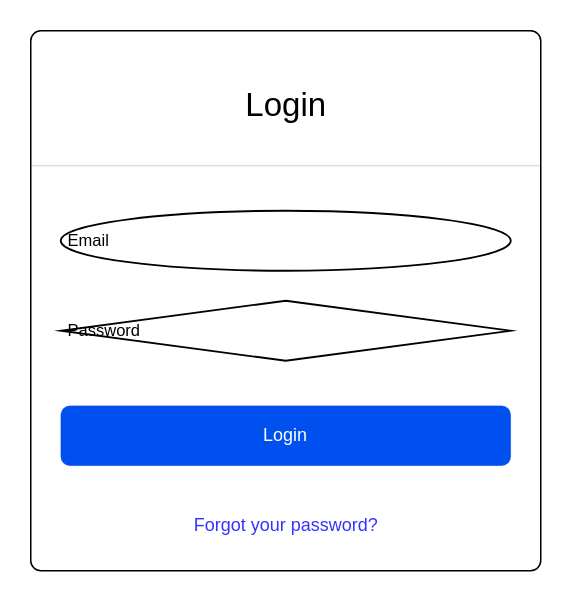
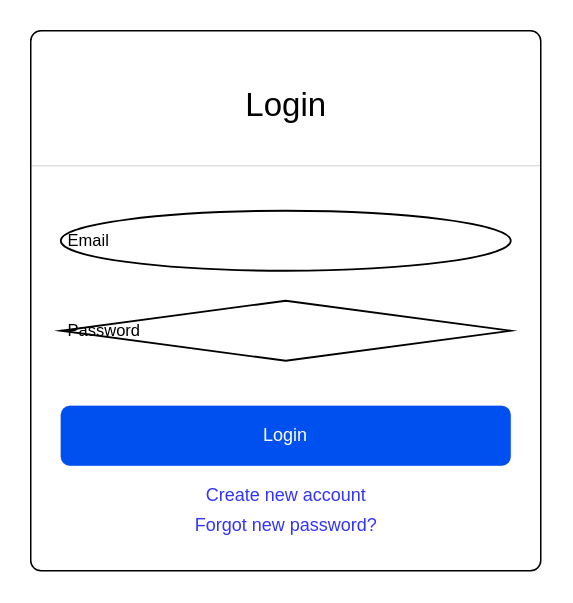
node "Create new account": added
node "Forgot your password?": label "Forgot your password?" -> "Forgot new password?"
